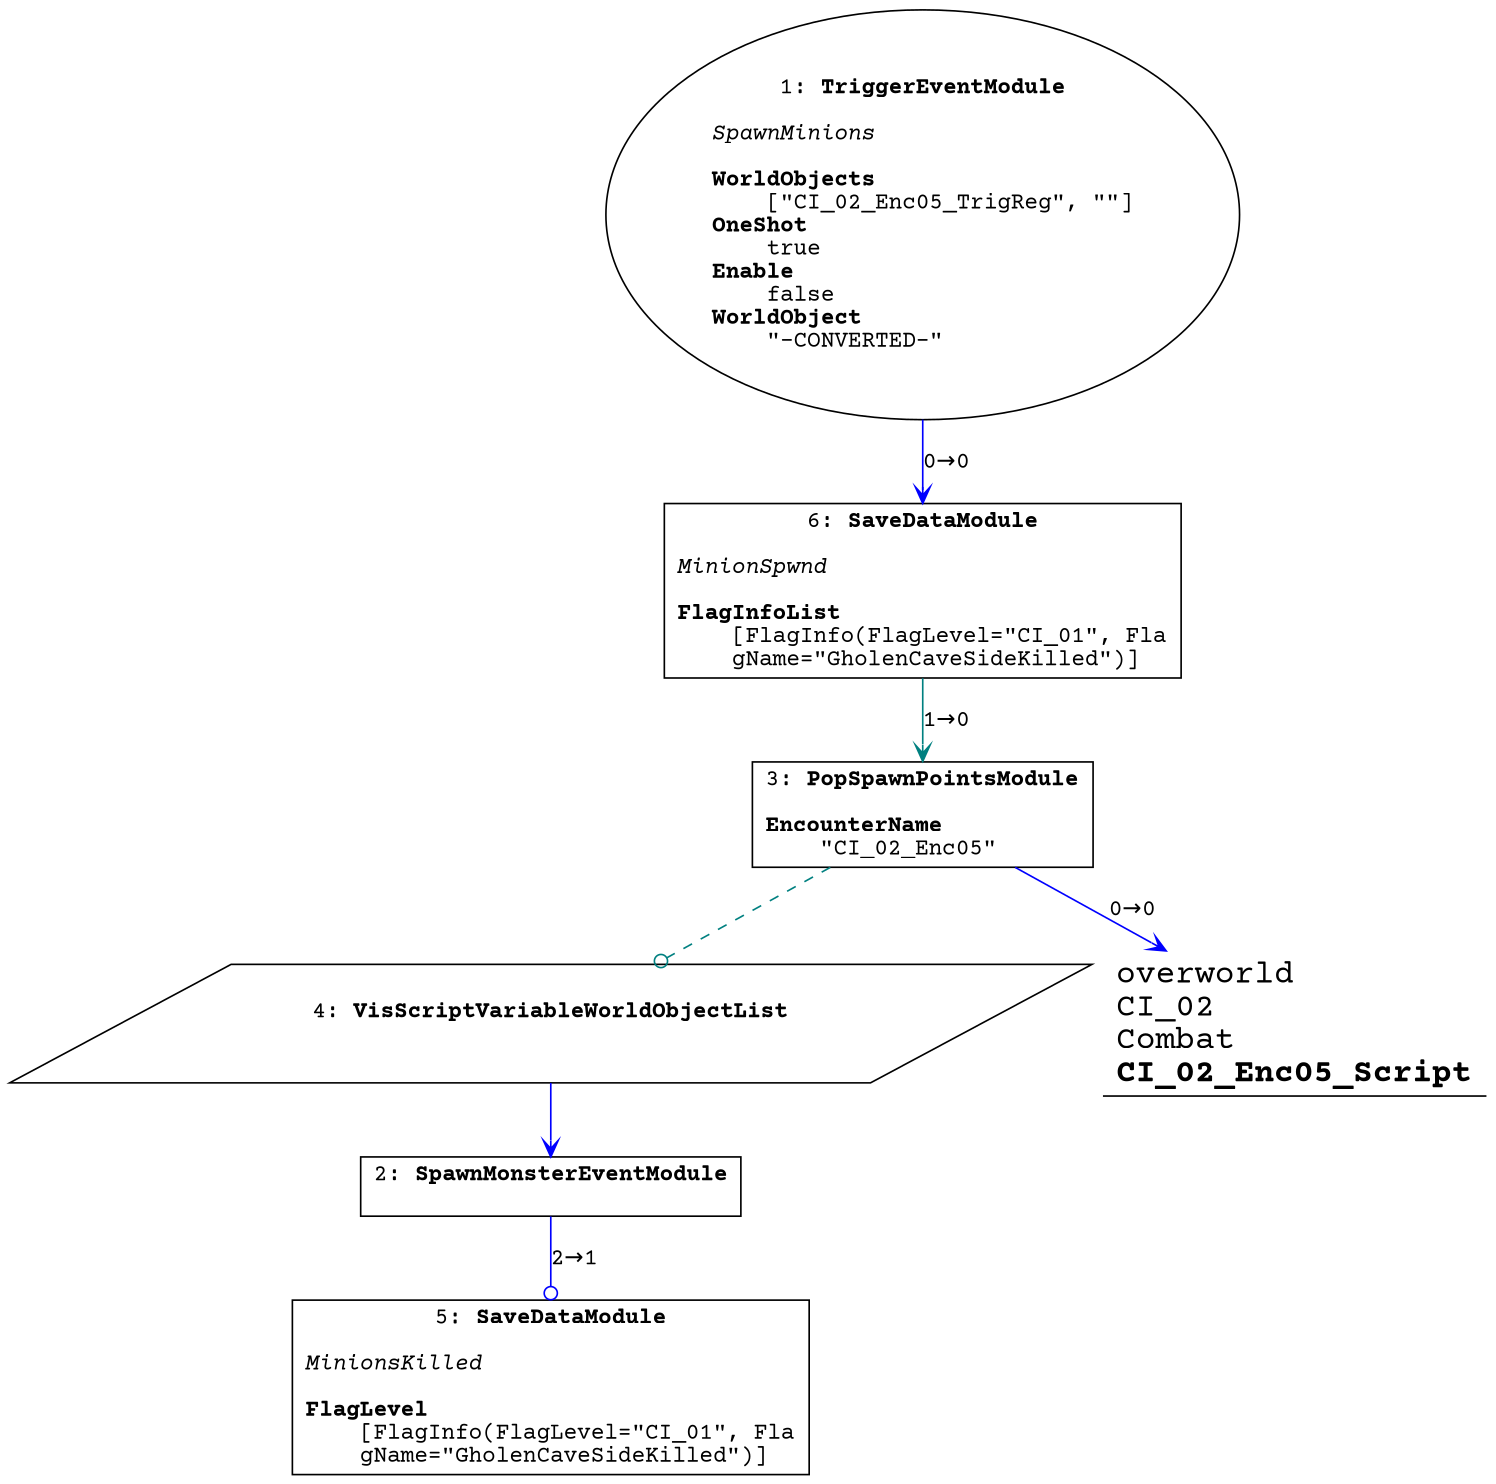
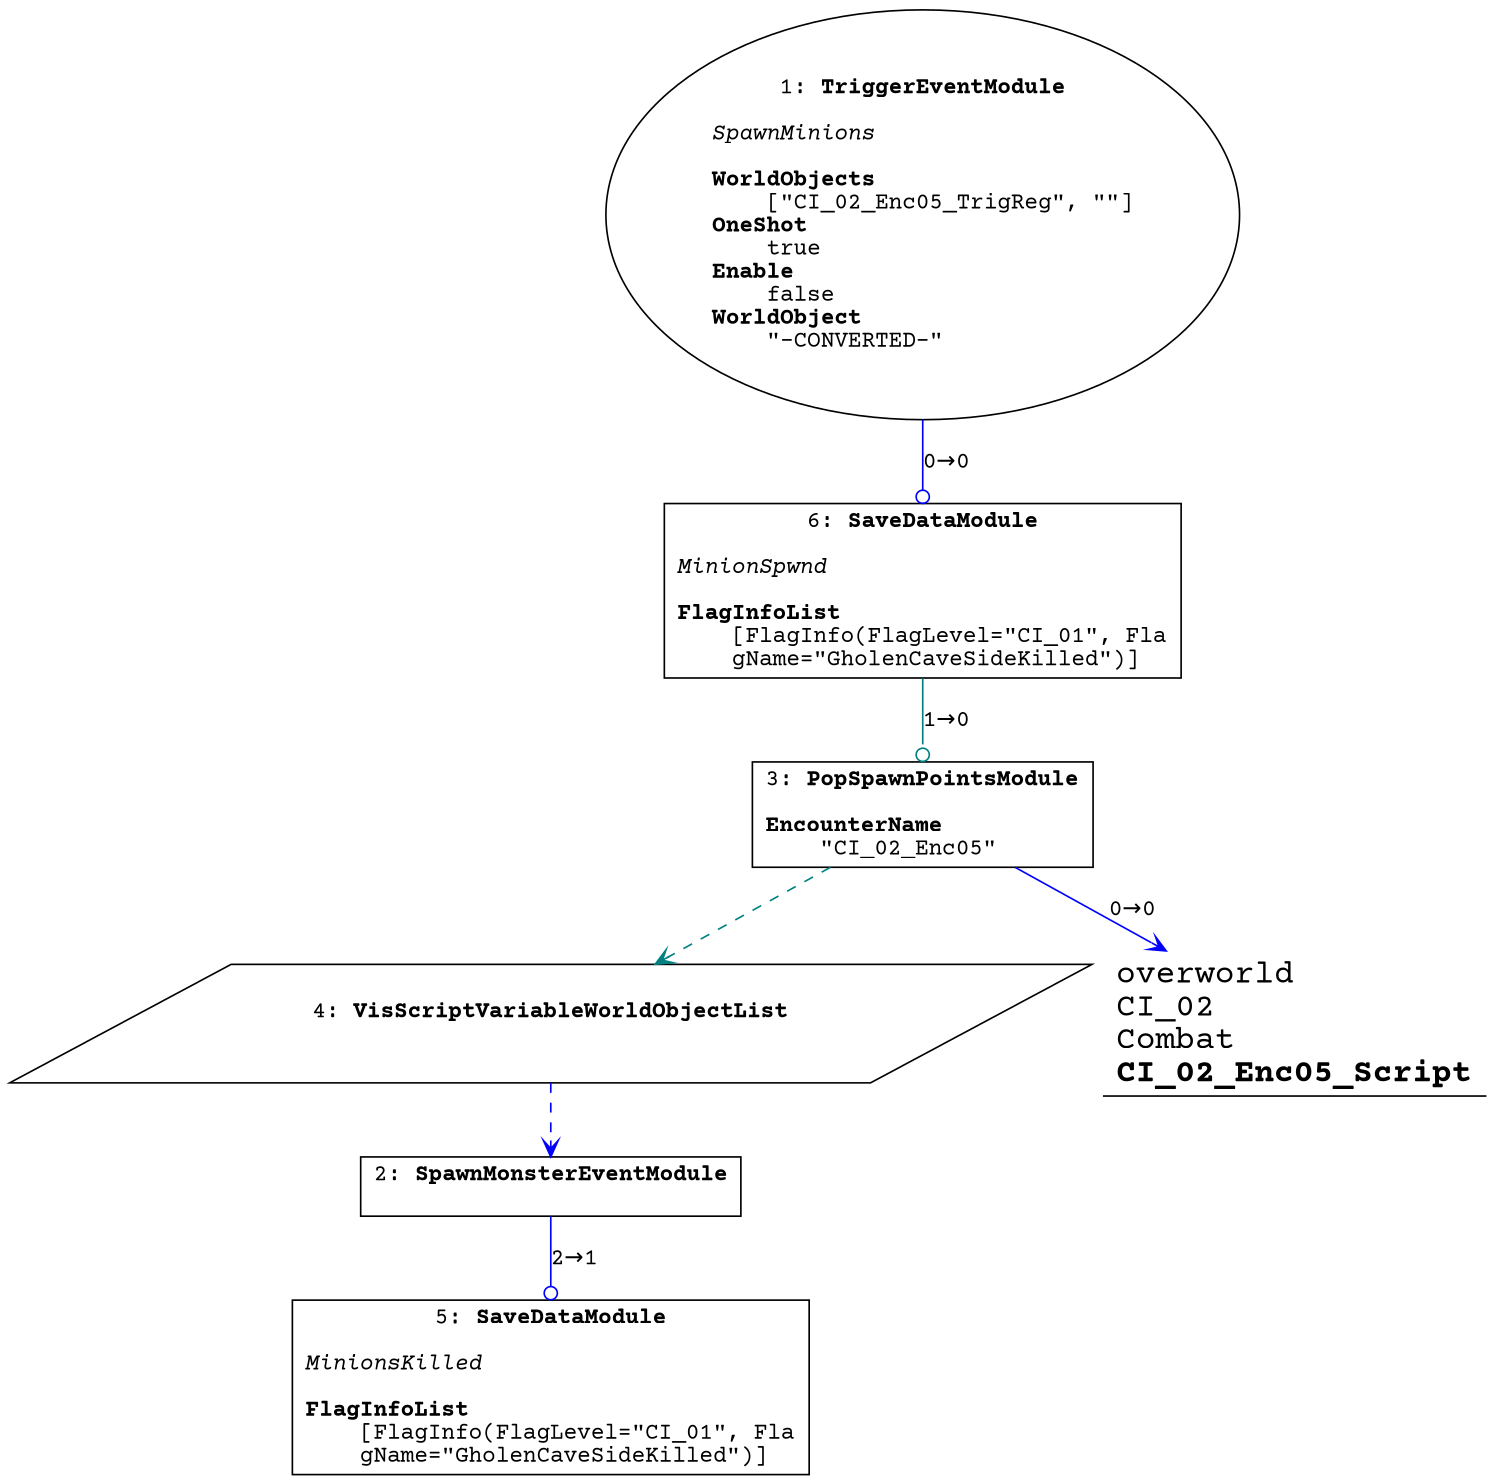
edge "1:" -> "6:": arrowhead vee -> odot
edge "6:" -> "3:": arrowhead vee -> odot
edge "3:" -> "4:": arrowhead odot -> vee
edge "4:" -> "2:": style solid -> dashed
node "5:": text "FlagLevel" -> "FlagInfoList"
